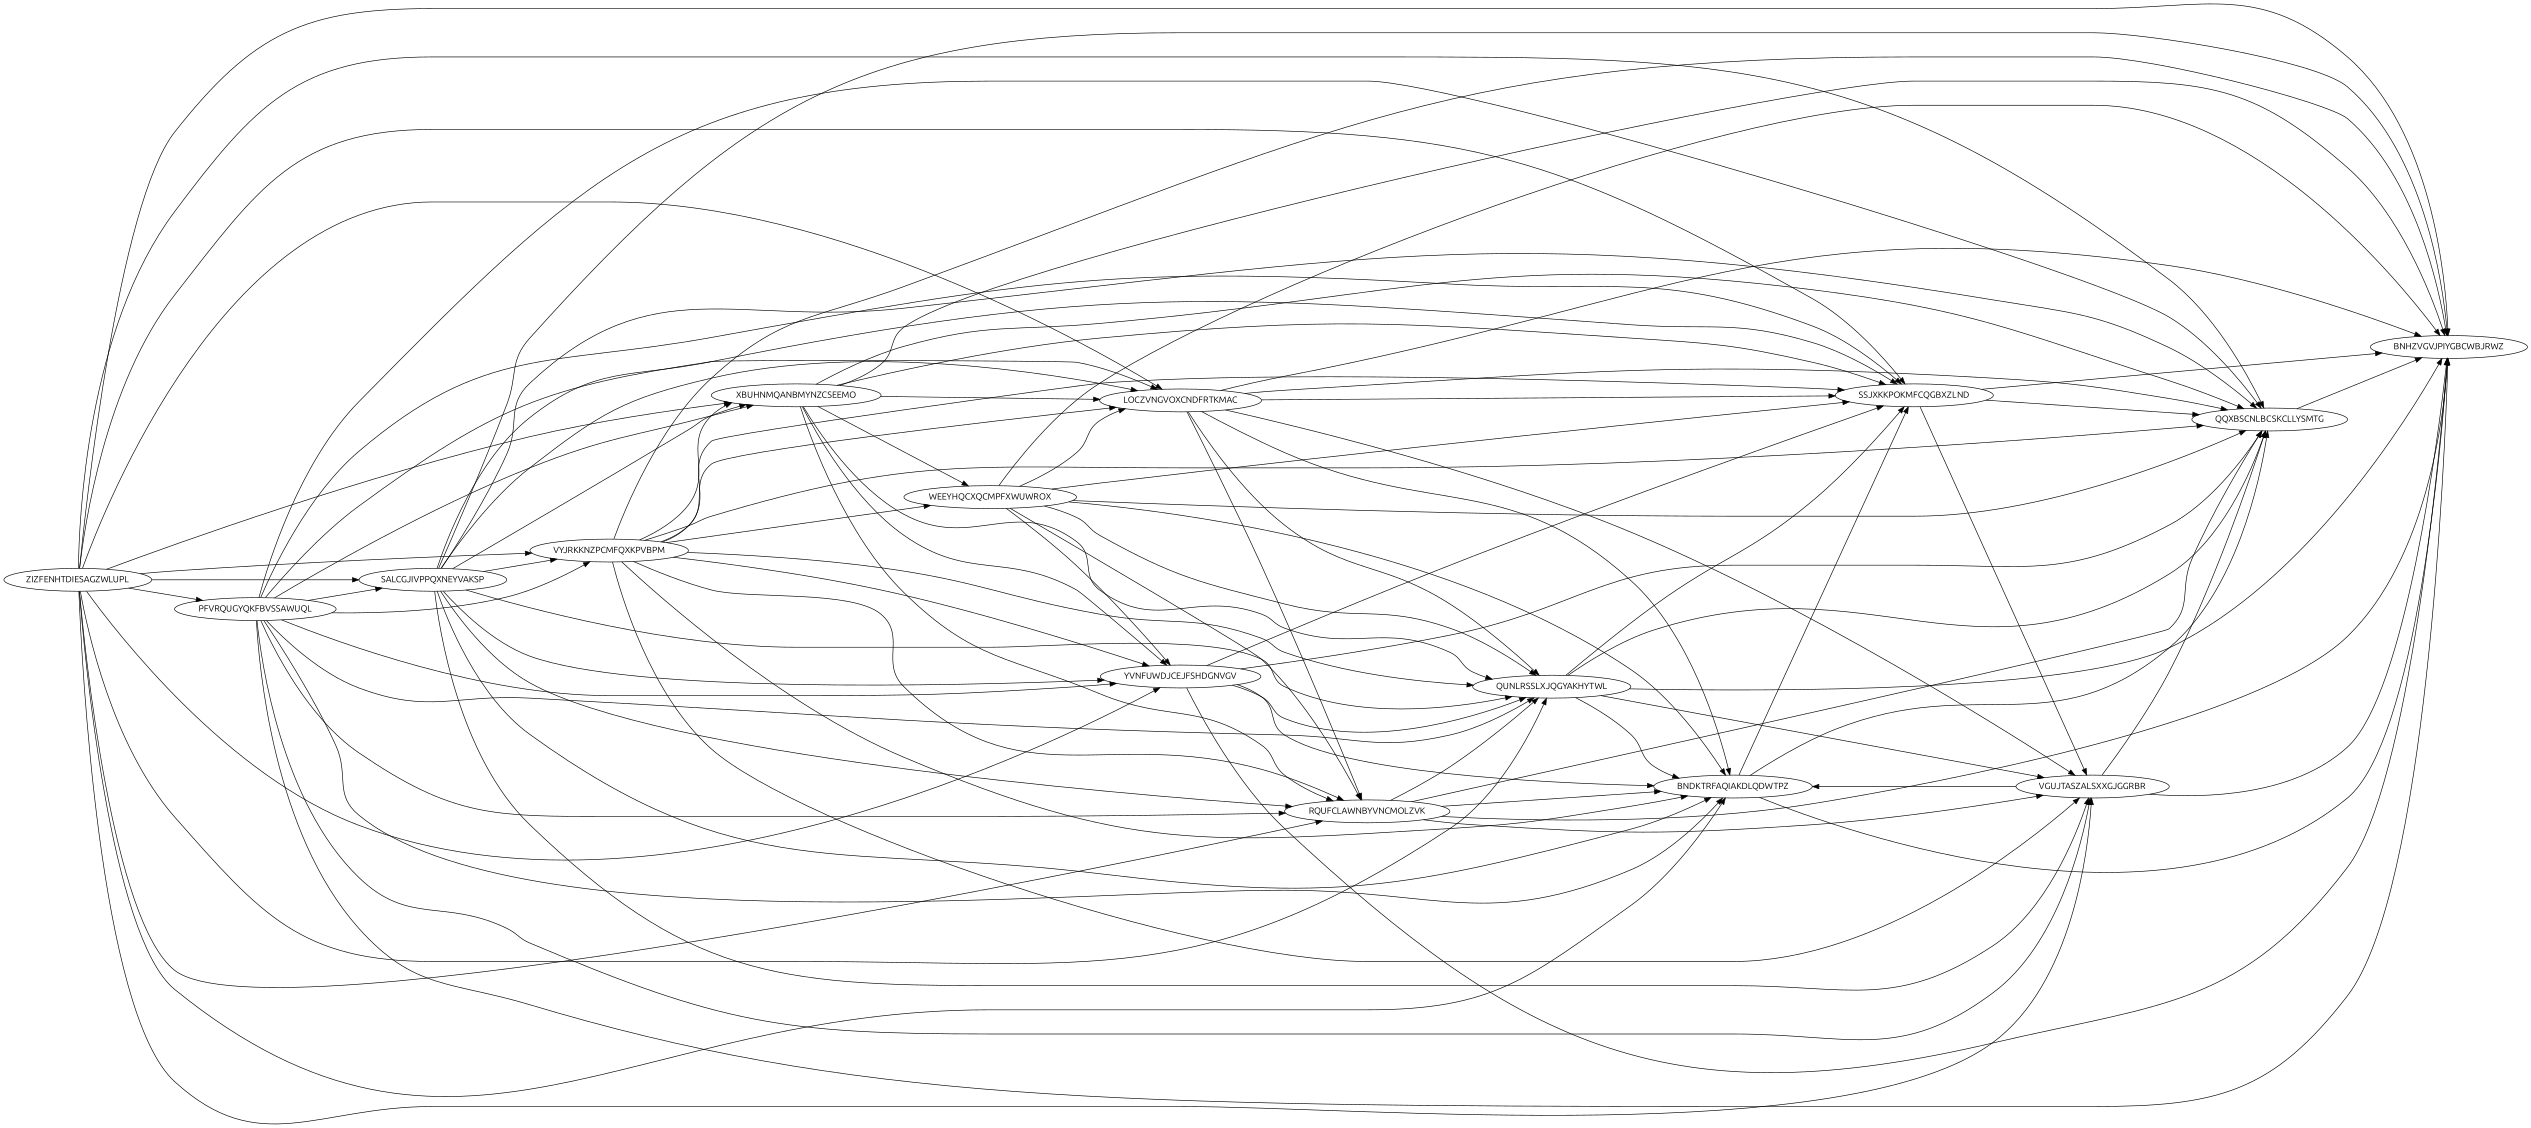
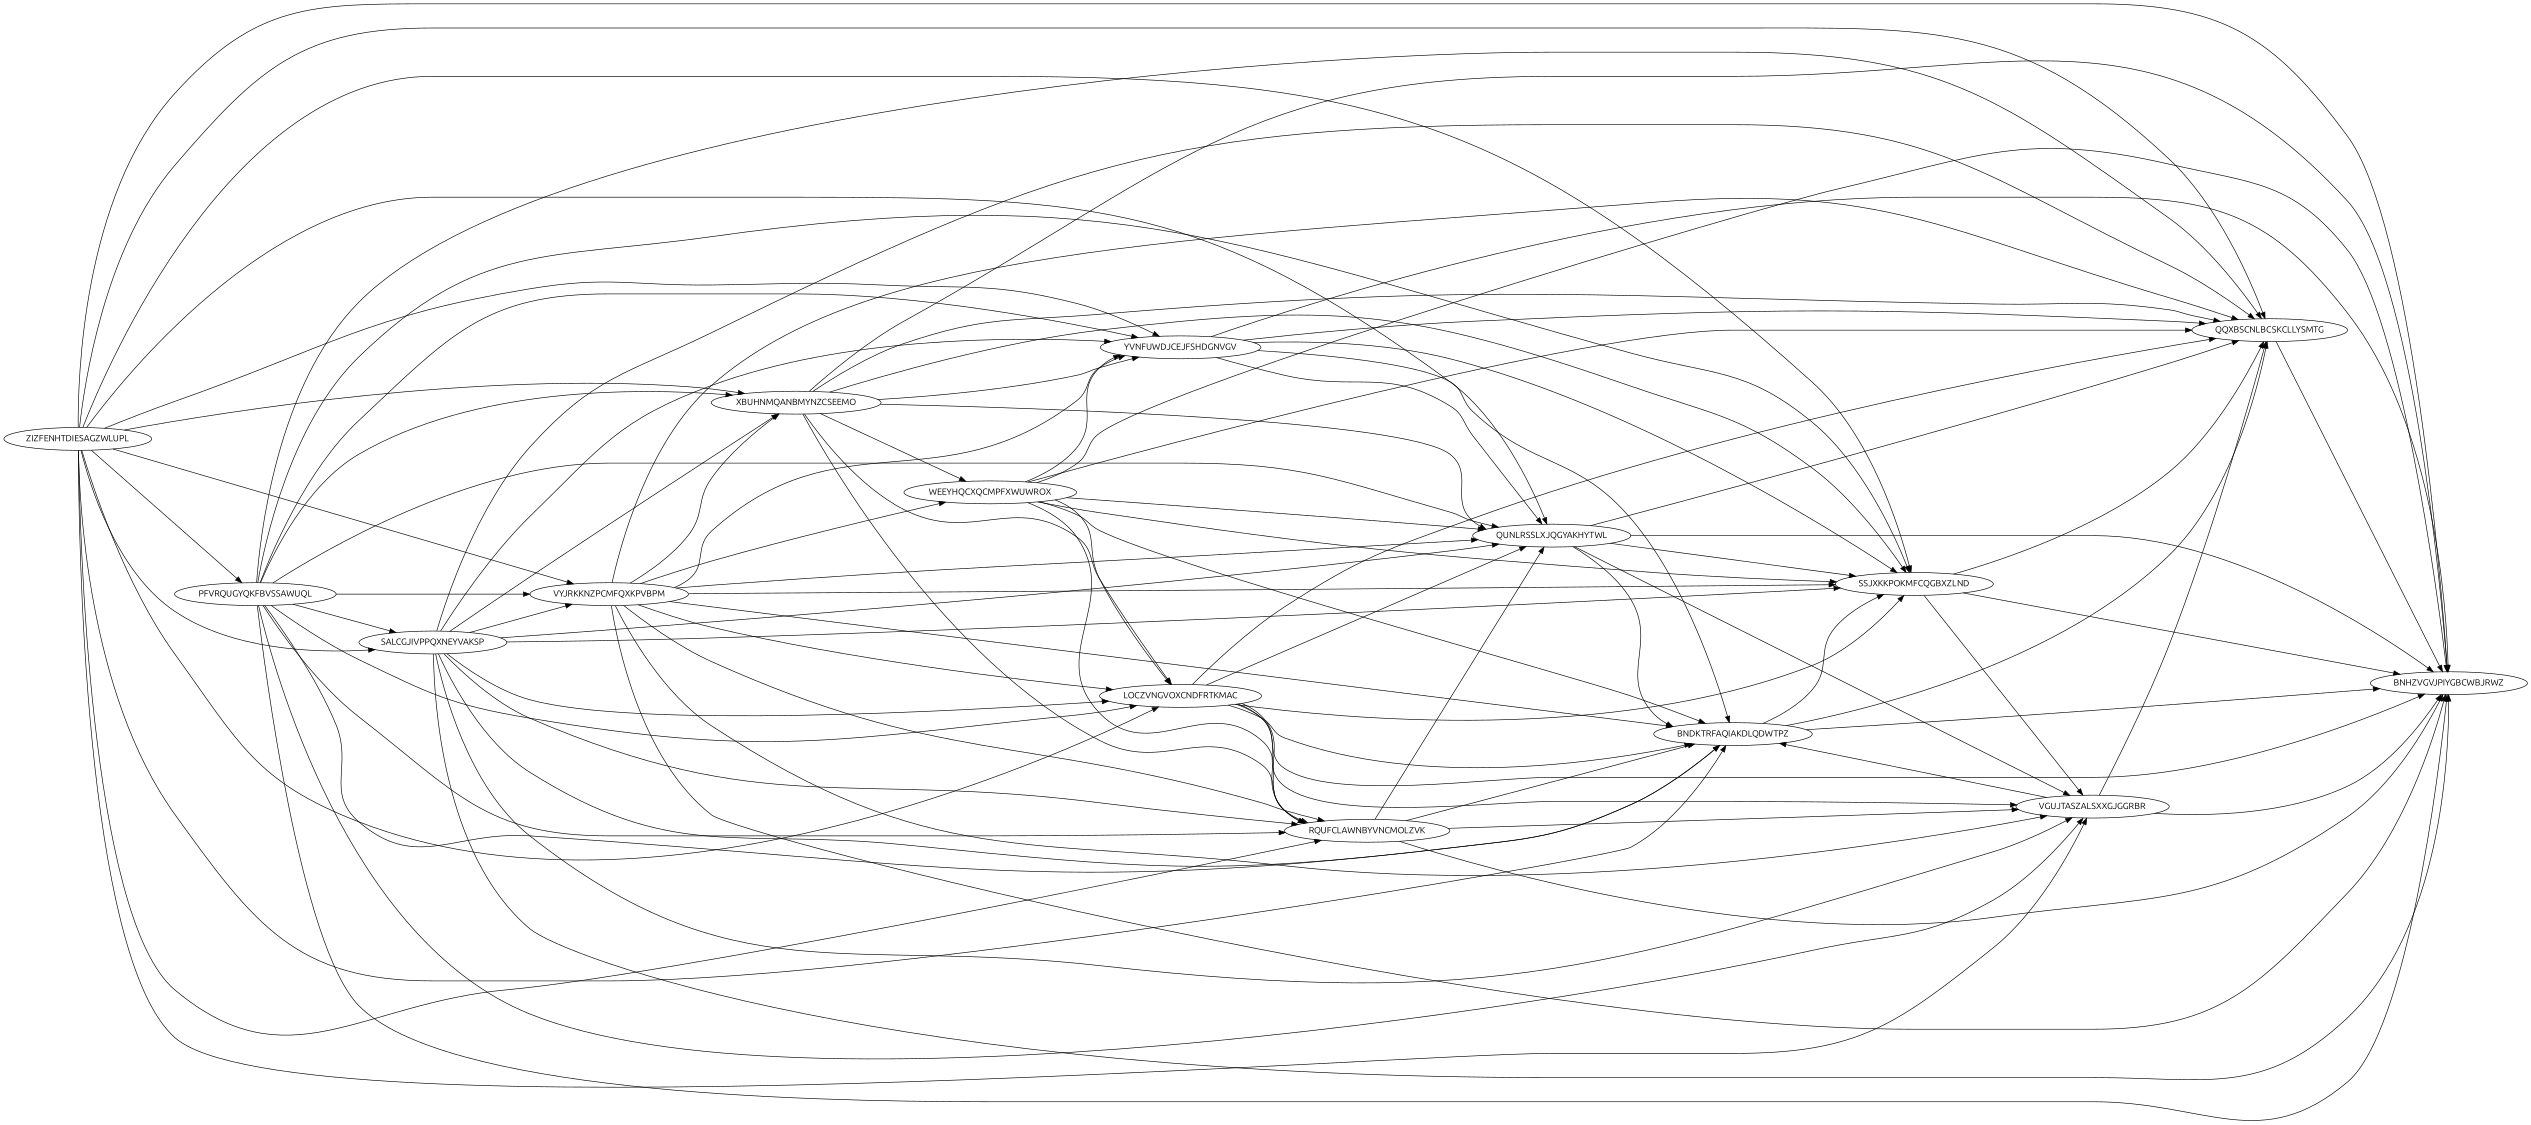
edge "RQUFCLAWNBYVNCMOLZVK" -> "QQXBSCNLBCSKCLLYSMTG": removed
